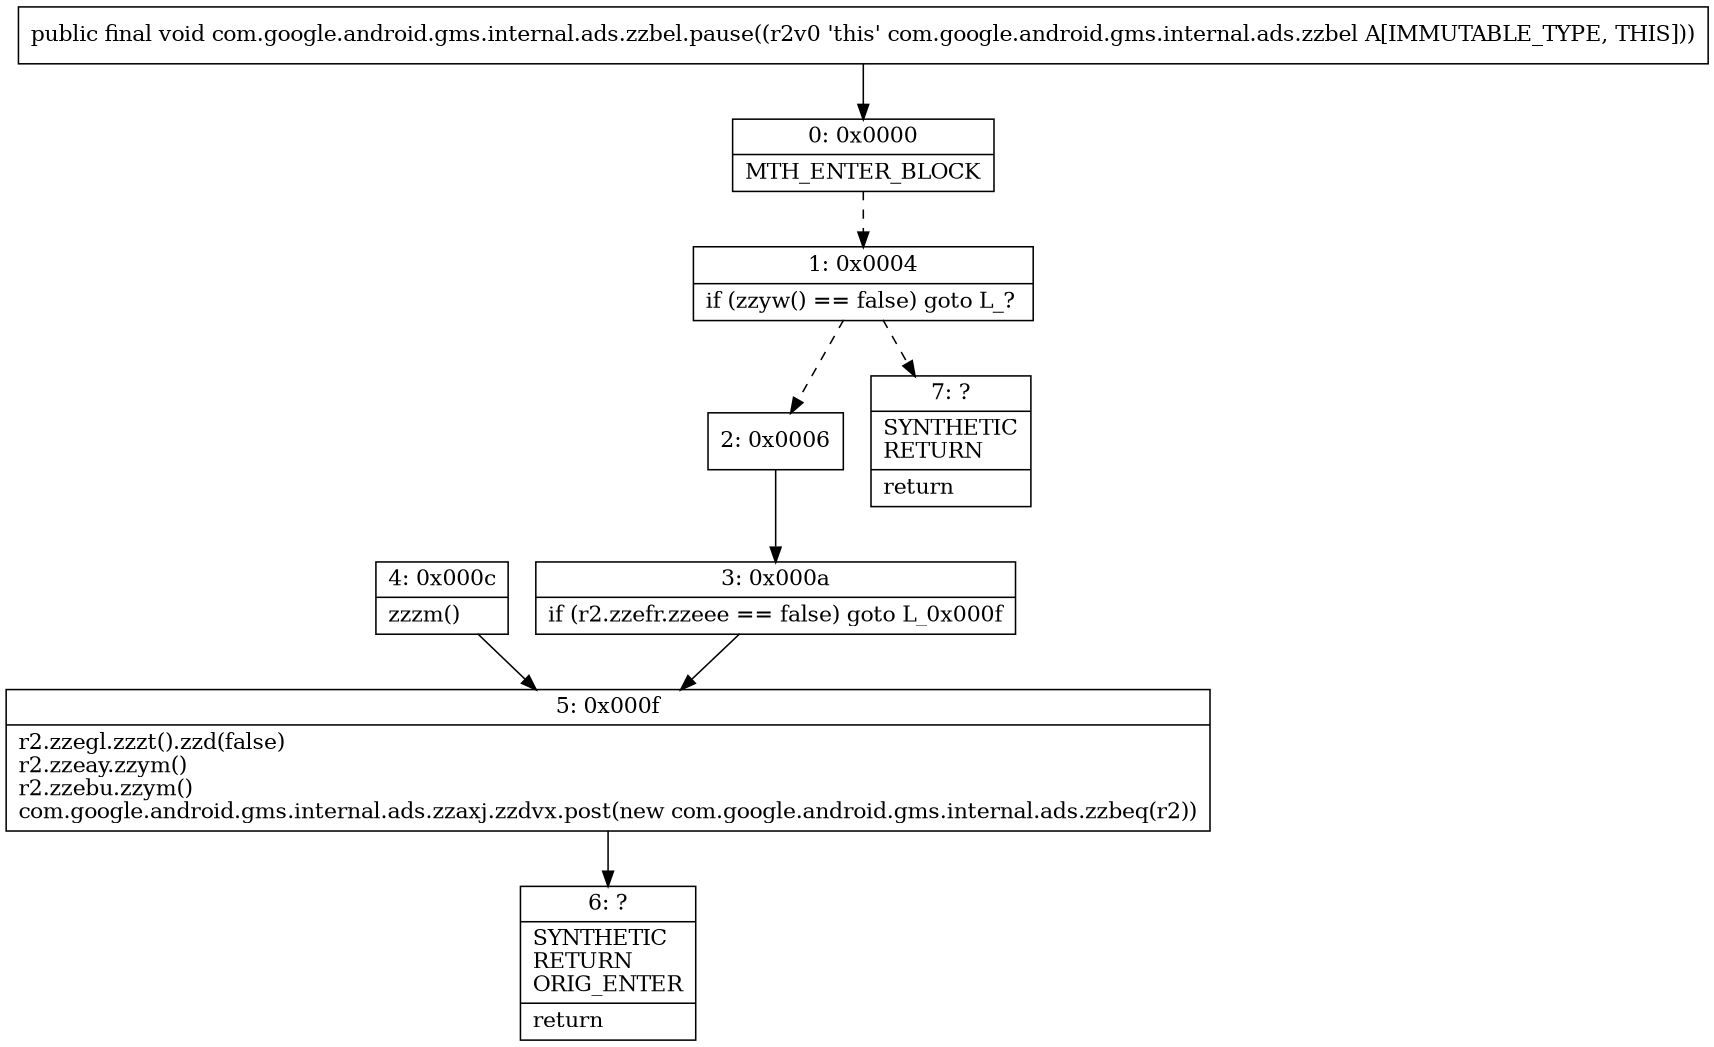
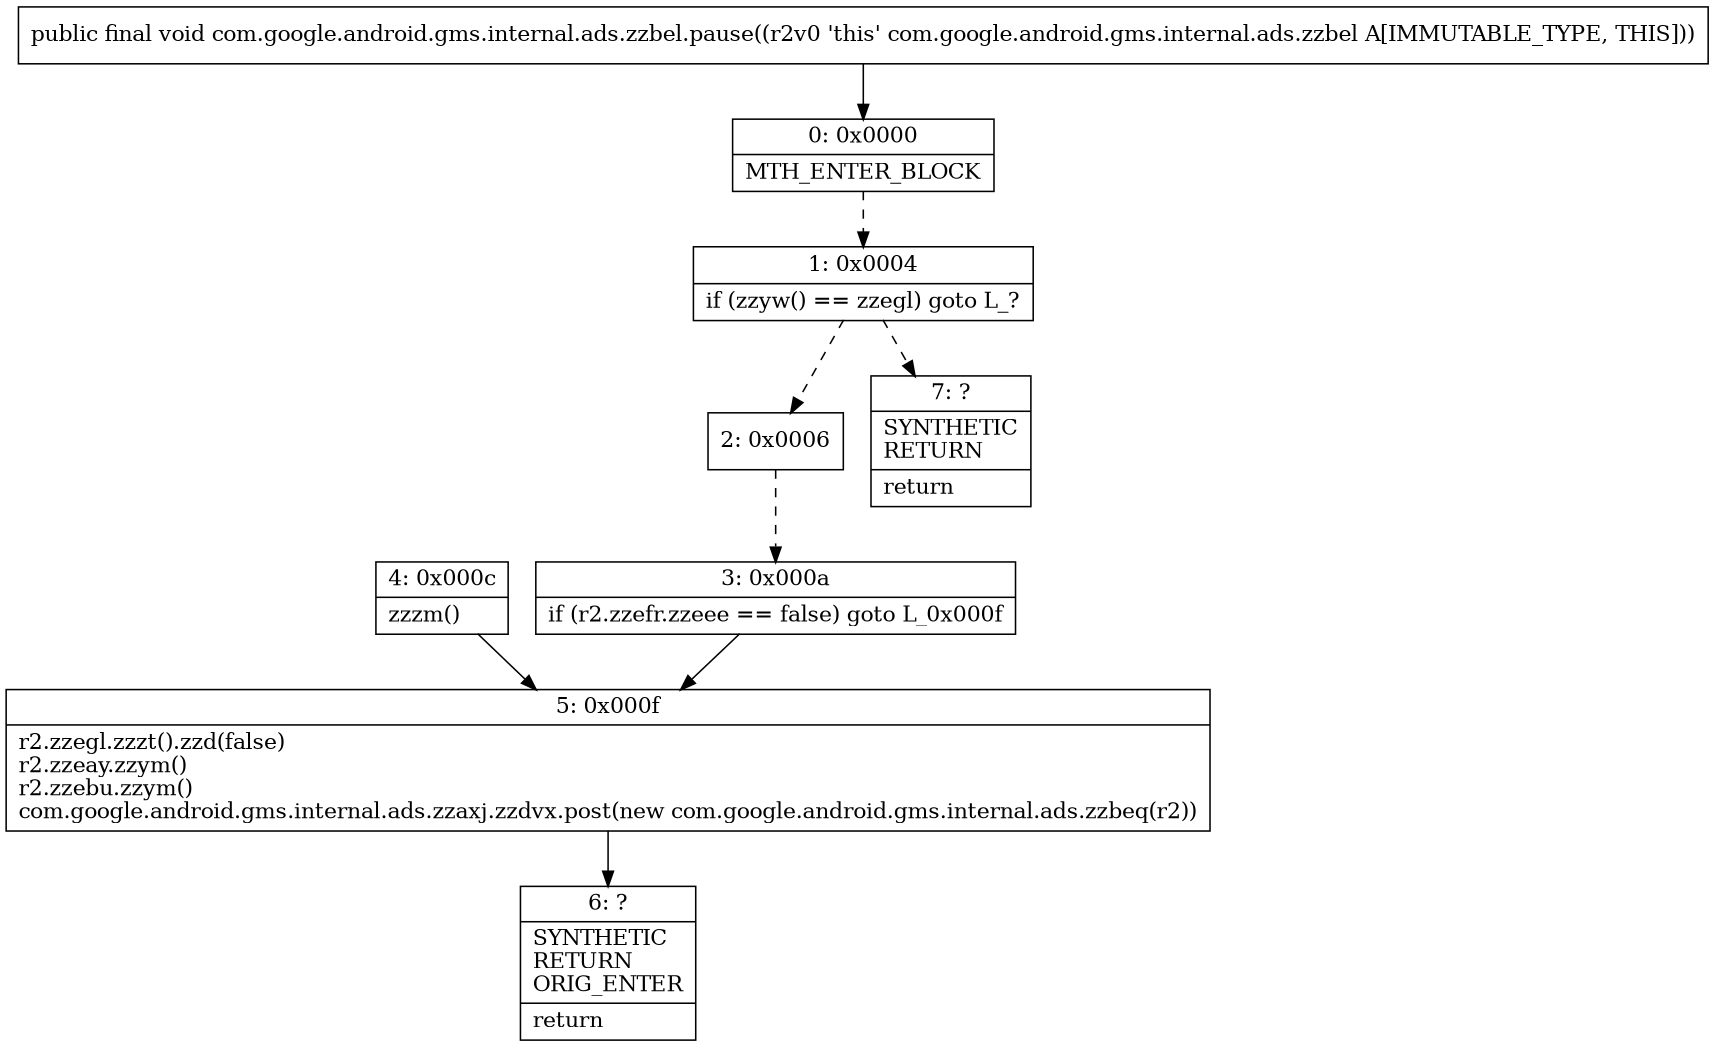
node "1: 0x0004": text "if (zzyw() == false) goto L_?" -> "if (zzyw() == zzegl) goto L_?"
edge "2: 0x0006" -> "3: 0x000a": style solid -> dashed
